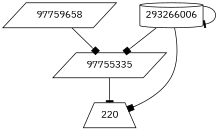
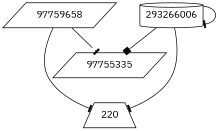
edge "97759658" -> "97755335": arrowhead box -> tee
edge "293266006" -> "220": arrowhead box -> tee
edge "97755335" -> "220": now "97759658" -> "220"
